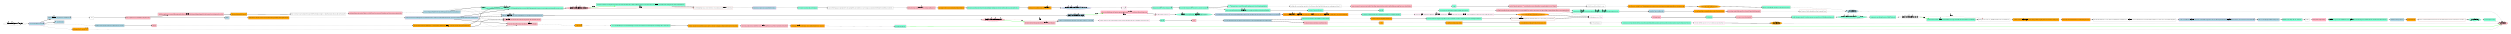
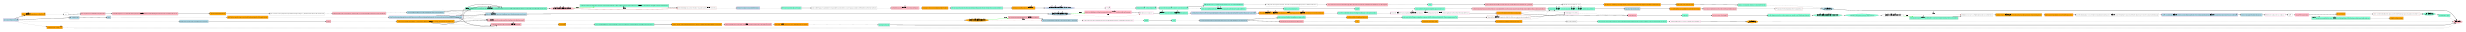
node "กำแพง กำแพง กำแพง น่ารัก น่ารัก กำแพง": shape ellipse -> box
edge "+10 Chemistry" -> "Chat ends.": style dashed -> bold
node "Check boolean EleanorOrigin": shape box -> ellipse
edge "Check boolean EleanorOrigin" -> "อึ๋ย เป็นข้าคงอยากจะตายมากกว่า": label "false" -> "true"
node "Eleanor อย่ามาทำตัวนิสัยไม่ดีนะ Cephalon ก็เป็นคนเหมือนกัน": shape ellipse -> box
node "เว้นแต่จะเข้าไปสิงมันได้ด้วยวิธีใดวิธีหนึ่ง ขอลองคิดดูก่อนนะ": shape ellipse -> box
edge "เว้นแต่จะเข้าไปสิงมันได้ด้วยวิธีใดวิธีหนึ่ง ขอลองคิดดูก่อนนะ" -> "เรื่องนี้สำคัญต่อเจ้าจริง ๆ ใช่ไหม": now "เว้นแต่จะเข้าไปสิงมันได้ด้วยวิธีใดวิธีหนึ่ง ขอลองคิดดูก่อนนะ" -> "โอ้ สังเกตด้วยเหรอ"
node "Boolean EleanorBereaved is บขนมส true.": label "Boolean EleanorBereaved is บขนมส true." -> "Boolean EleanorBereaved is now true."
node "ถามผิดคนแล้ว เพราะยังไม่แน่ใจเลยว่าข้าจะ *ตาย* ได้หรือเปล่า": shape box -> ellipse
node "ข้าสบายดี Eleanor ขอบคุณที่ถามนะ แล้วเป็นยังไงบ้าง?": fillcolor lightblue -> orange
edge "ฟังนะ เราคุยเรื่องสภาพอากาศกันก็ได้ถ้าอยากคุยเรื่องแบบนั้น" -> "ไม่เลย": now "... โอเคหรือเปล่าเนี่ย" -> "ไม่เลย"
node "Check boolean EleanorEntrati": fillcolor lightpink -> orange
node "เวรละ": fillcolor lightpink -> aquamarine
node "ก็ไม่ได้คิดว่าตัวเองมีสุขภาพดี จบนะ แค่นั้นแหละ": fillcolor aquamarine -> white
node "แต่ไม่มีใครถามไถ่สุขภาพกันเลย": fillcolor lightblue -> orange
edge "แต่ไม่มีใครถามไถ่สุขภาพกันเลย" -> "ไม่ จนกระทั่งตอนนี้": now "ขอบคุณที่ใส่ใจจนพูดแบบนั้นนะ" -> "ไม่ จนกระทั่งตอนนี้"
node "EleanorRank2Convo4 begins.": removed
edge "อย่าสำคัญตัวเองให้มากนัก" -> "Chat ends.": color green -> black
